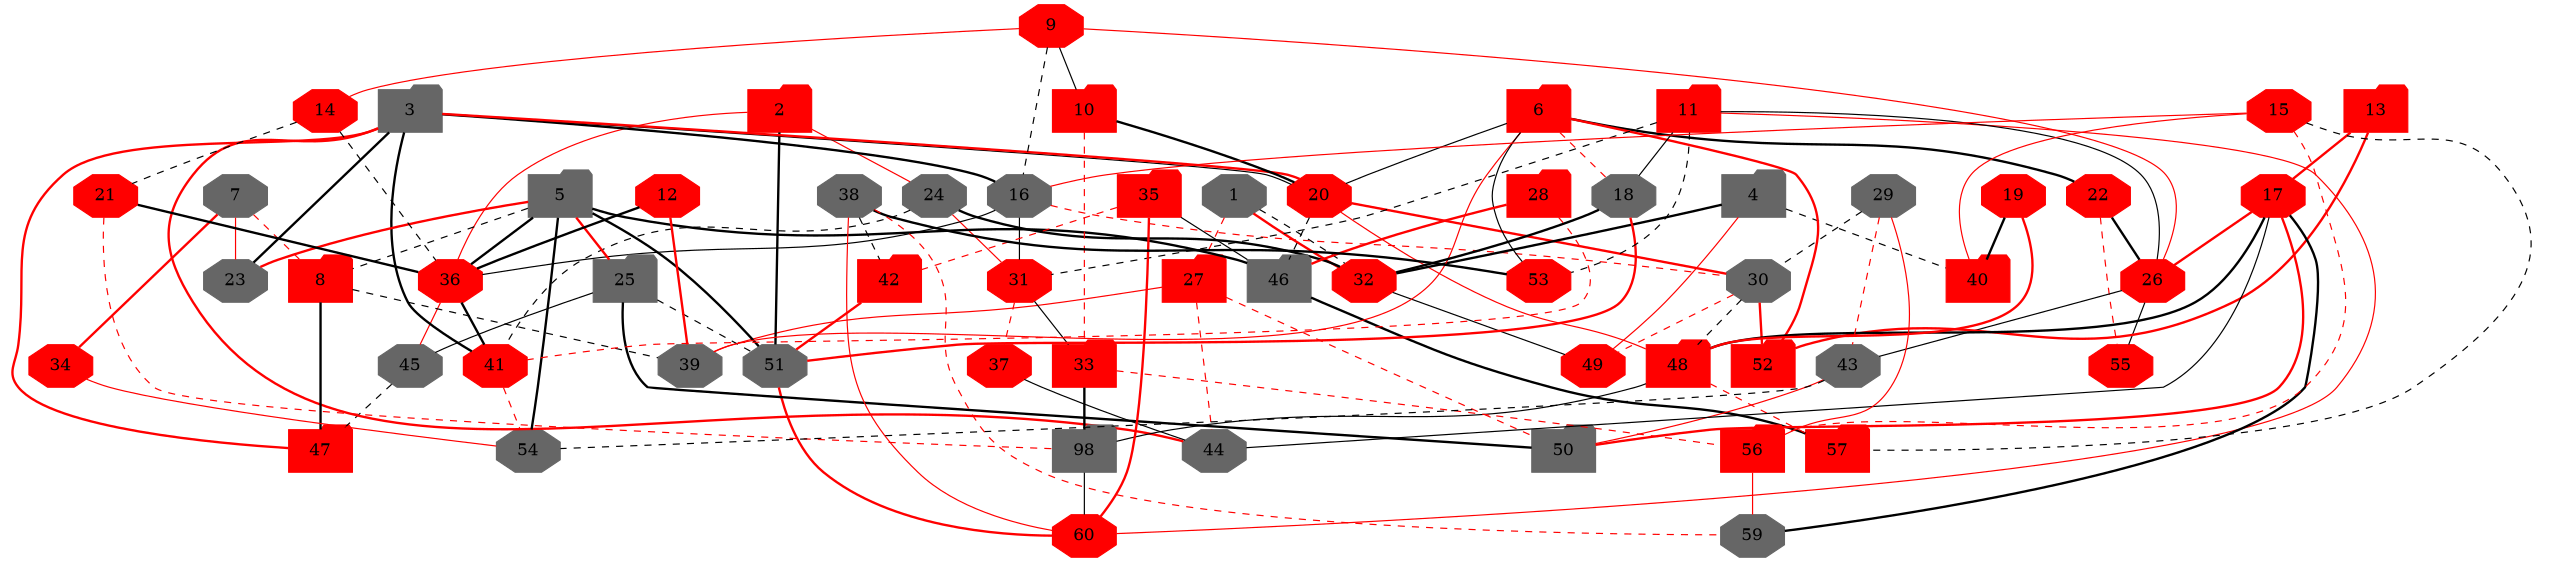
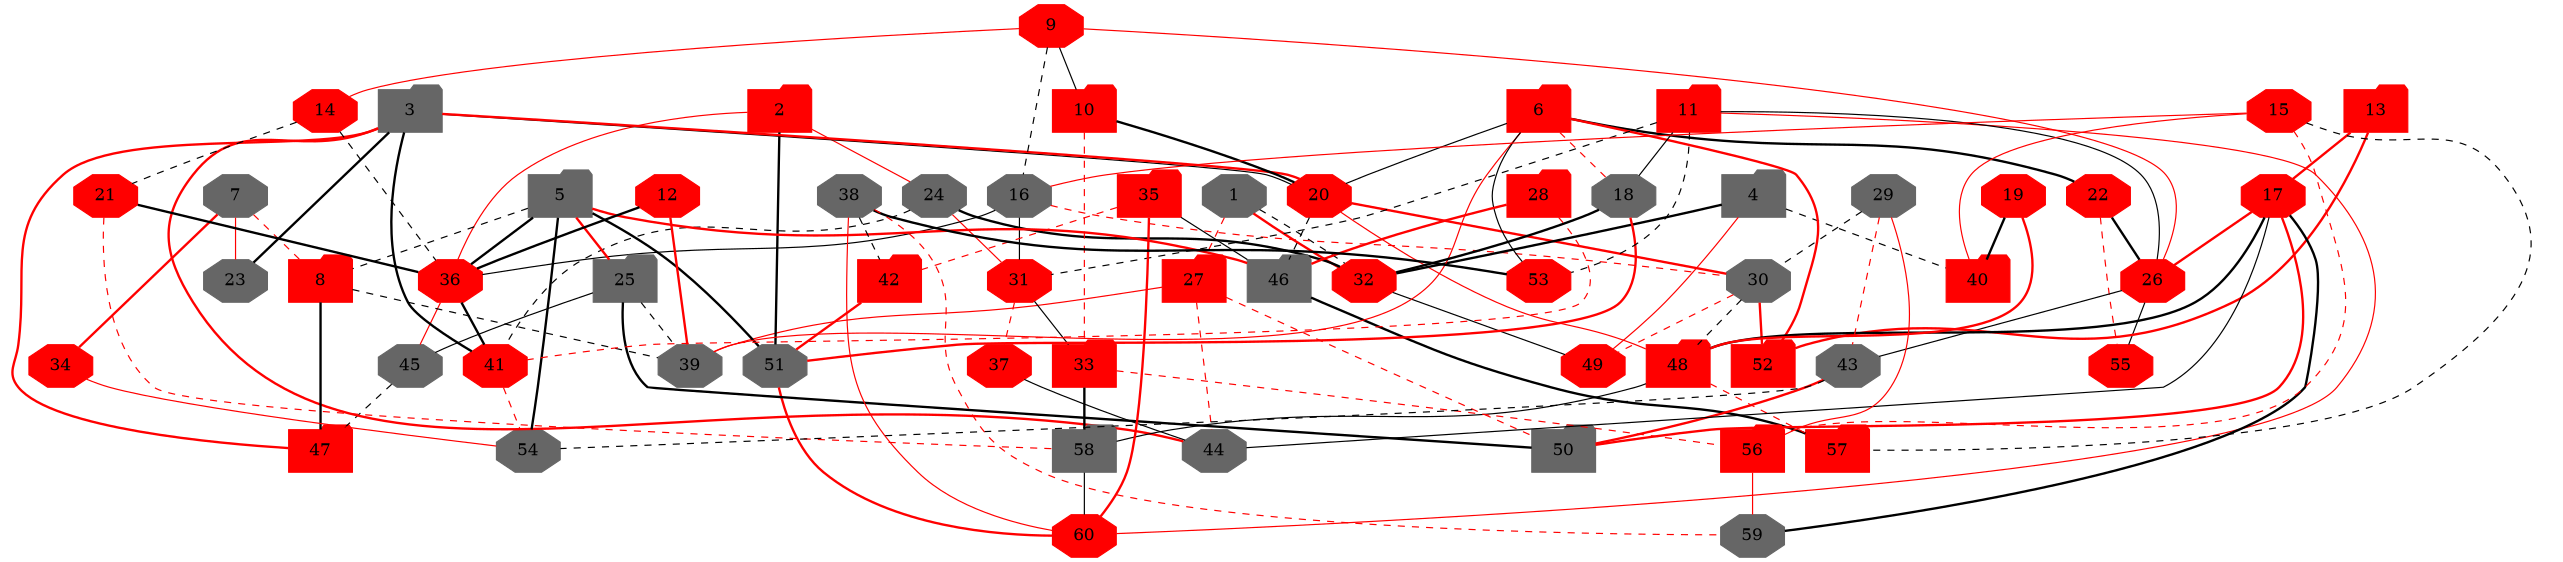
edge "3" -- "16": removed
edge "5" -- "23": removed
edge "5" -- "46": color black -> red
edge "25" -- "51": now "25" -- "39"
edge "43" -- "50": style solid -> bold
node "98": label "98" -> "58"
